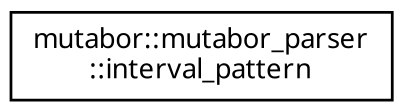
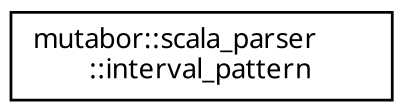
node "mutabor::mutabor_parser ::interval_pattern": label "mutabor::mutabor_parser ::interval_pattern" -> "mutabor::scala_parser ::interval_pattern"
